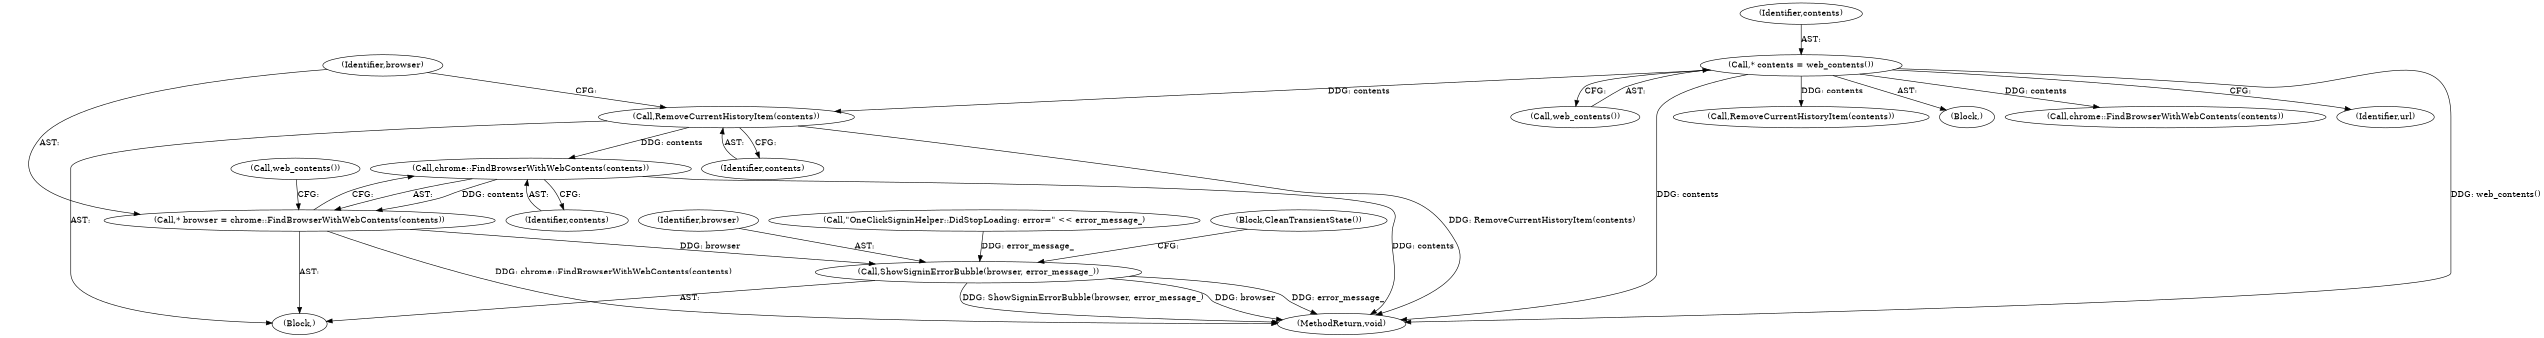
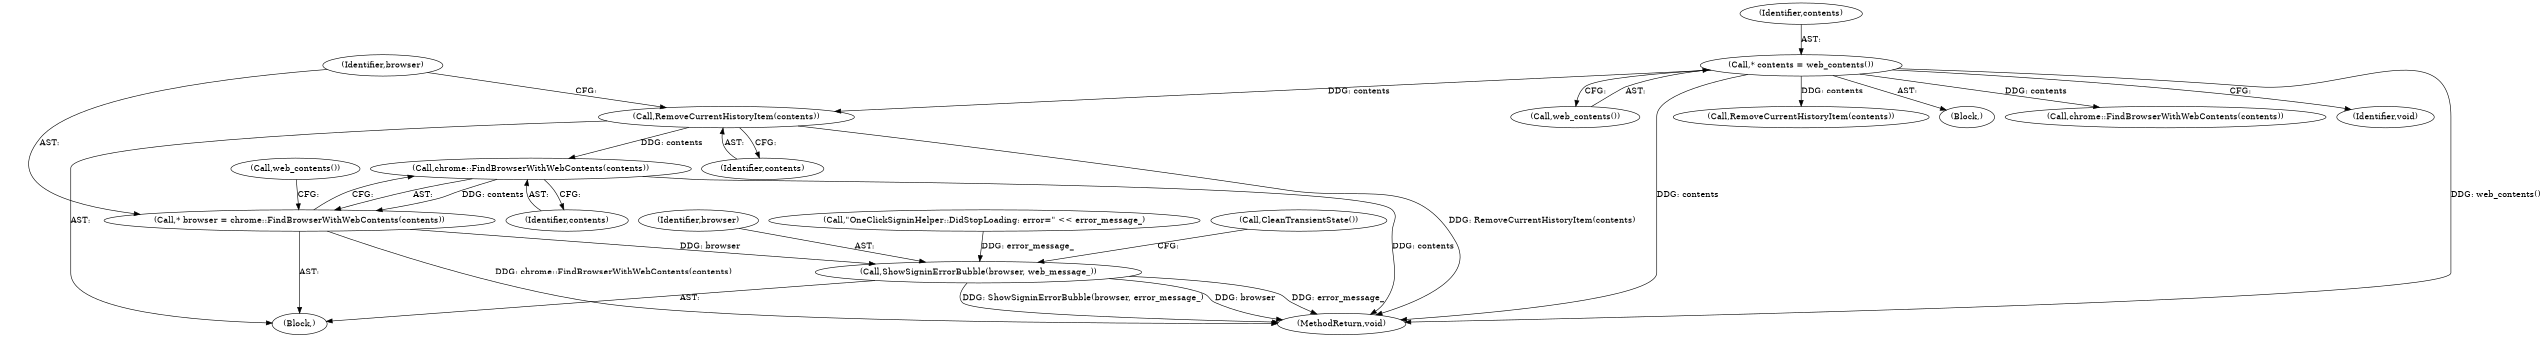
node "(Identifier,url)": label "(Identifier,url)" -> "(Identifier,void)"
node "(Block,CleanTransientState())": label "(Block,CleanTransientState())" -> "(Call,CleanTransientState())"
node "(Call,ShowSigninErrorBubble(browser, error_message_))": label "(Call,ShowSigninErrorBubble(browser, error_message_))" -> "(Call,ShowSigninErrorBubble(browser, web_message_))"
